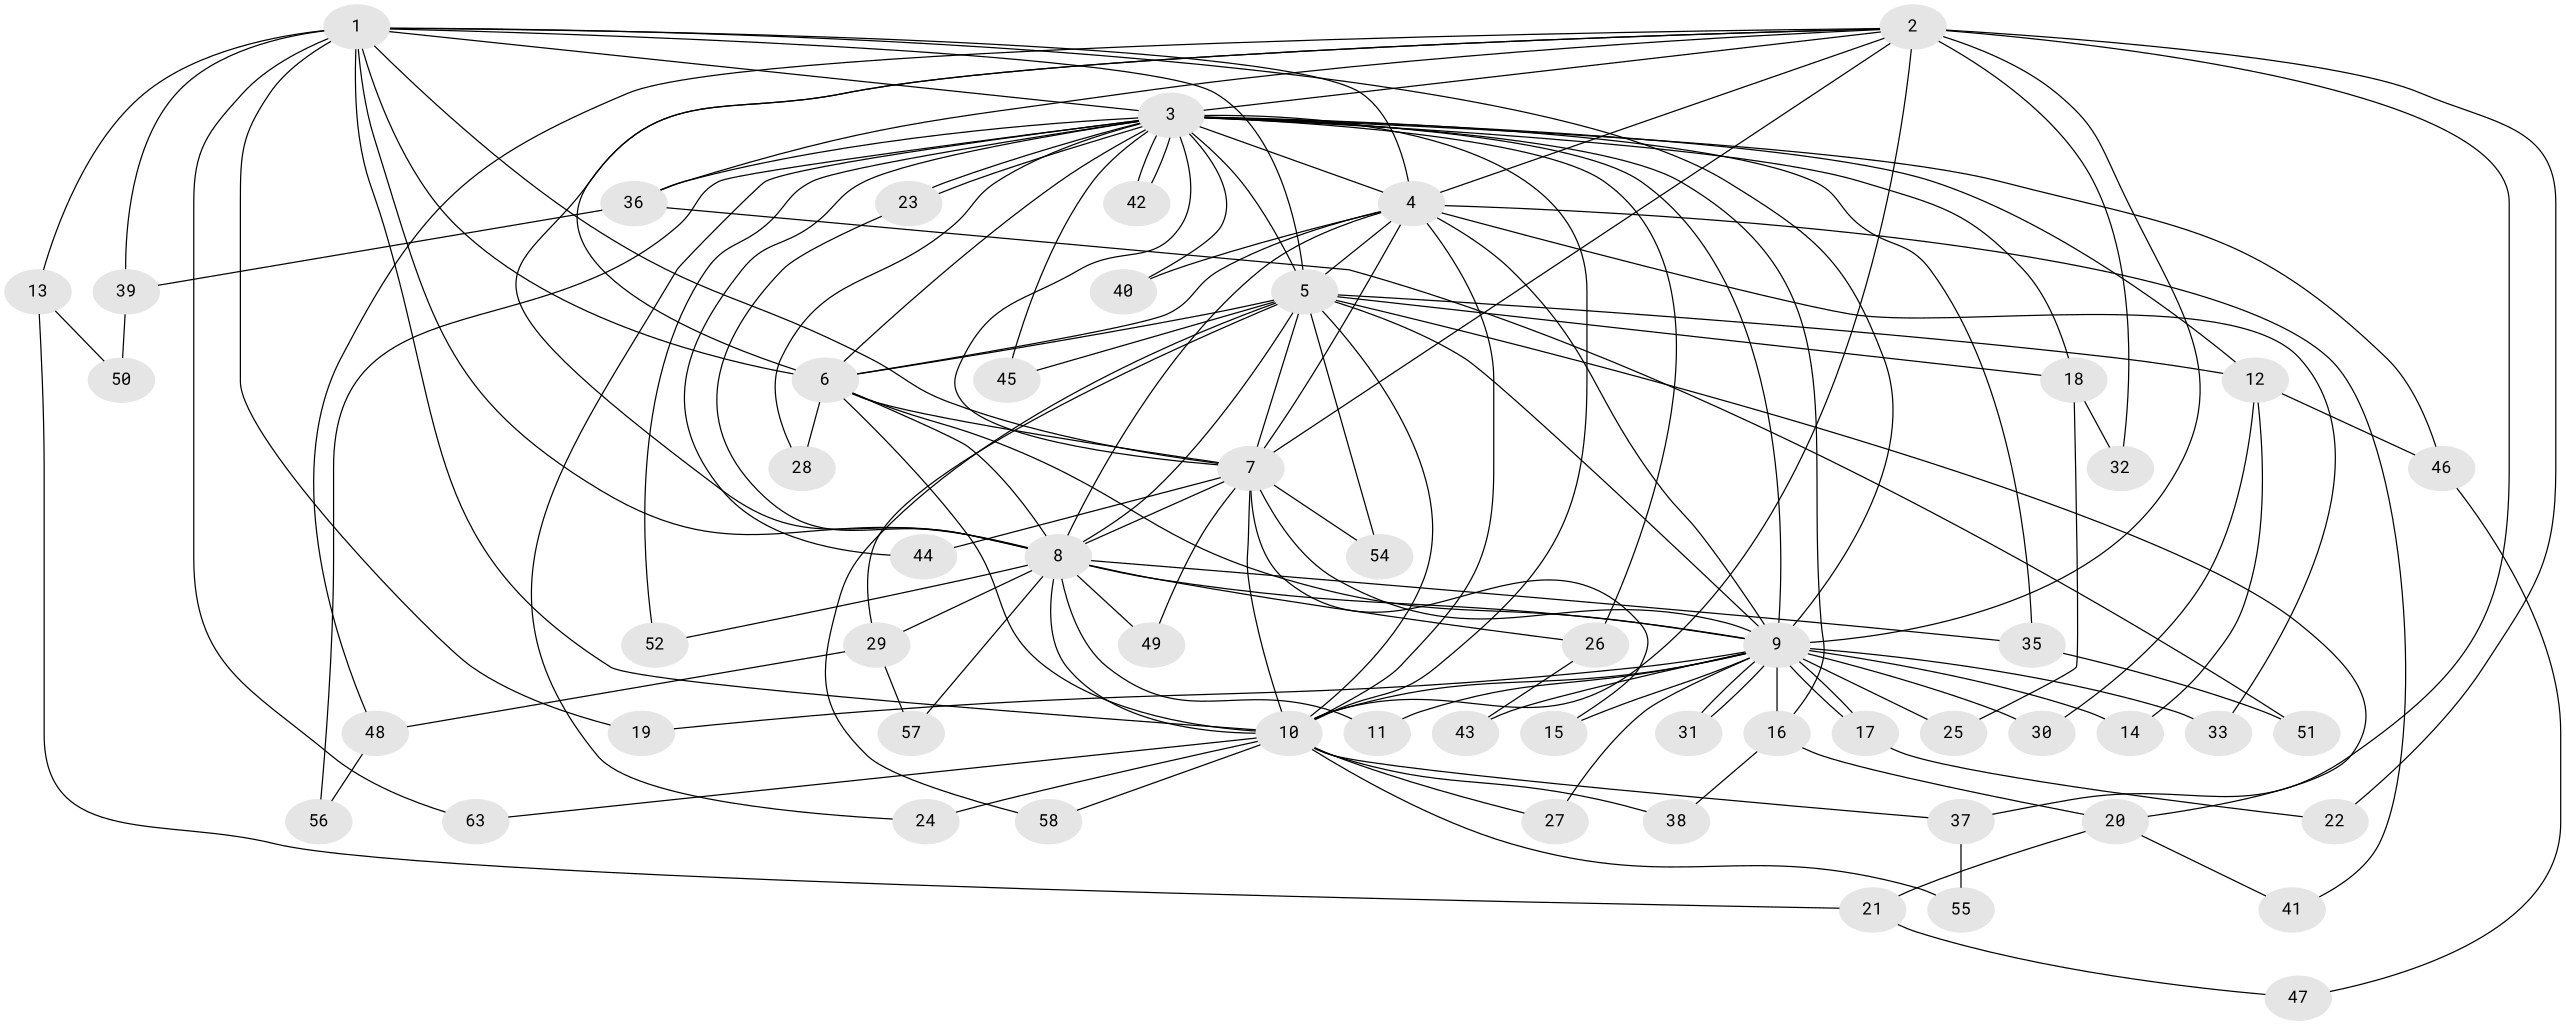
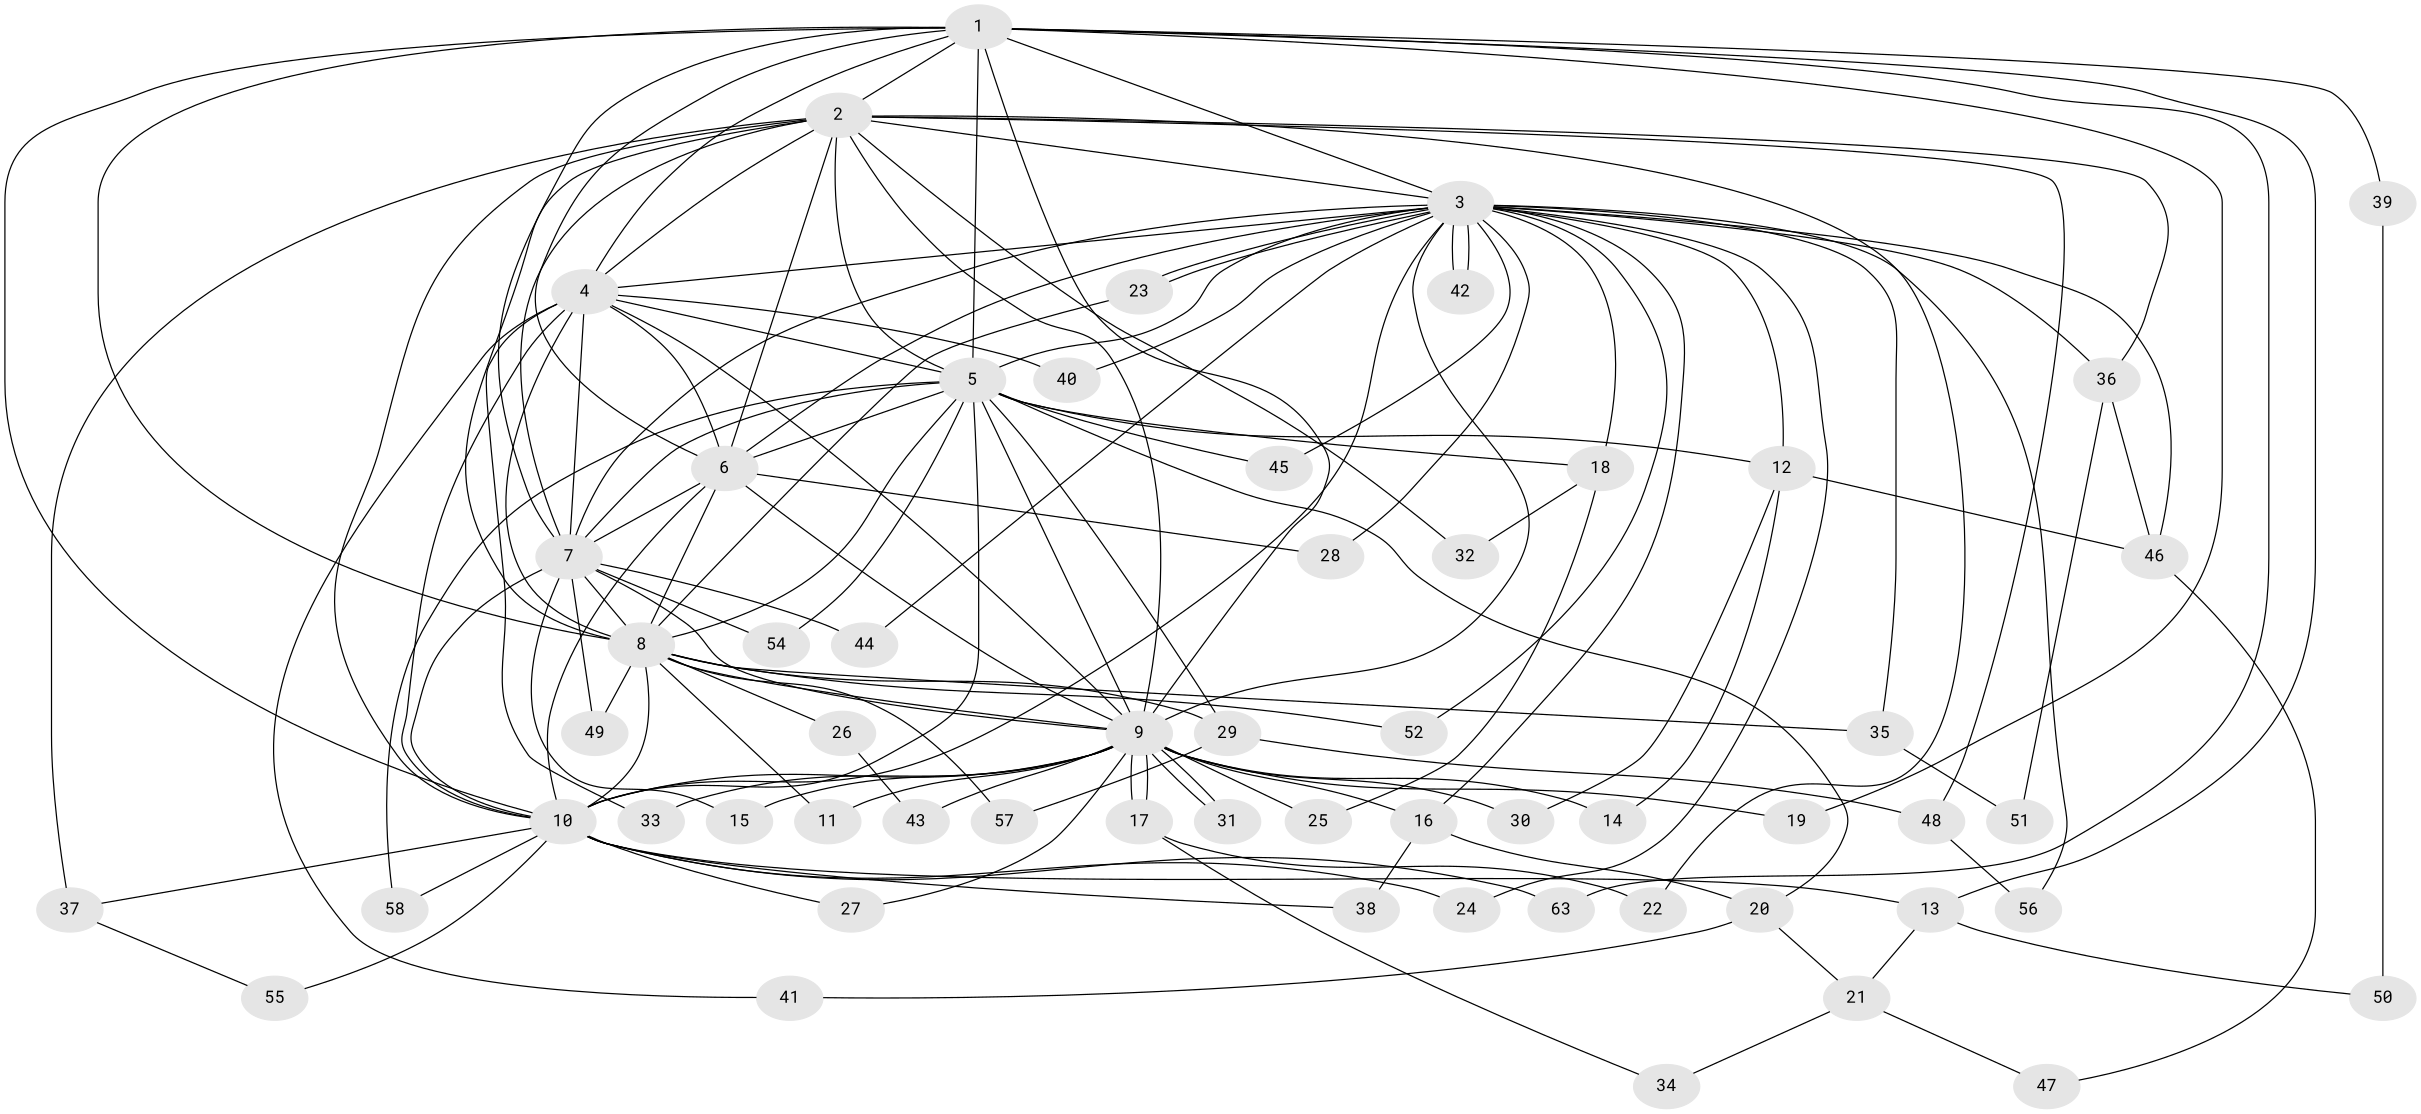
edge "1" -- "2": added
edge "3" -- "26": removed
edge "36" -- "39": now "36" -- "46"
edge "2" -- "5": added
edge "10" -- "13": added
node "34": added
